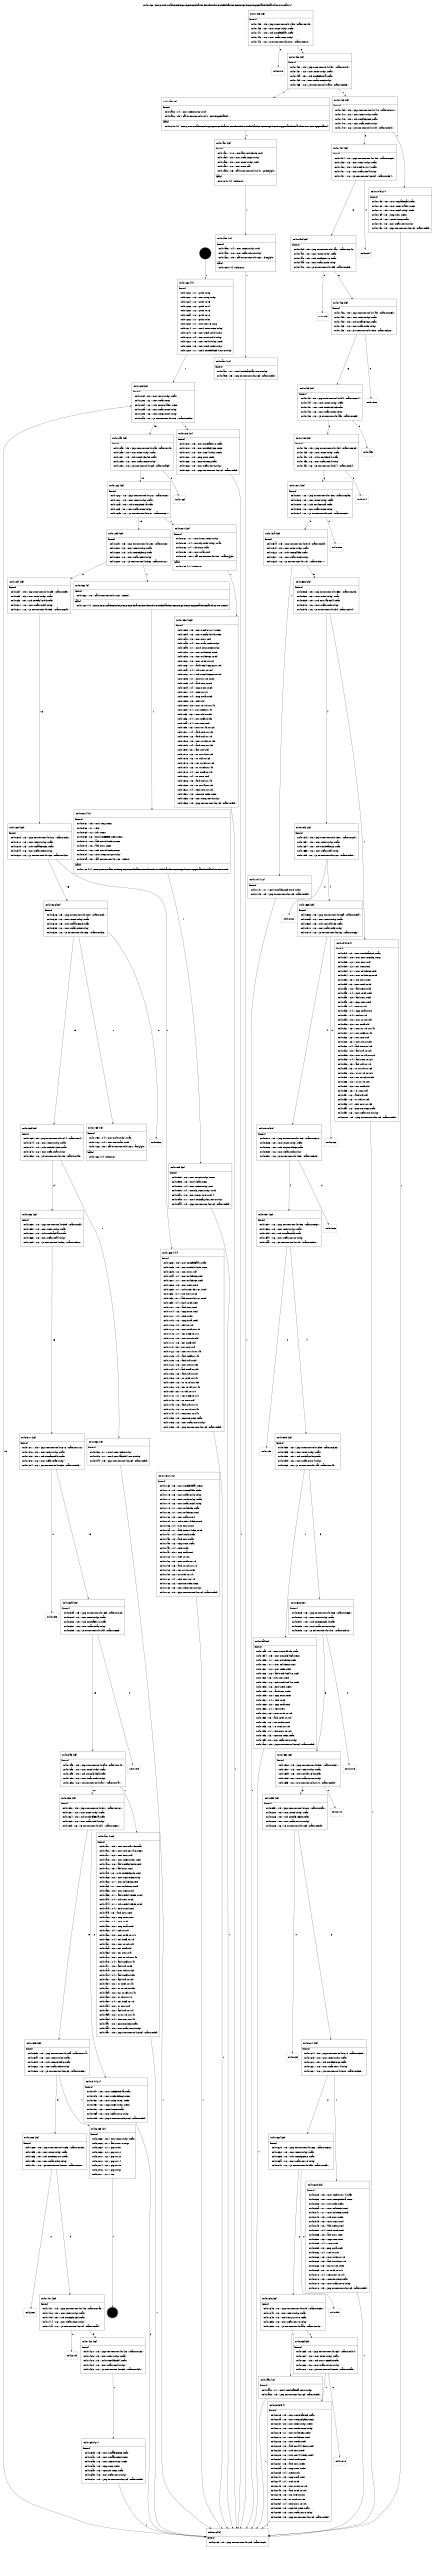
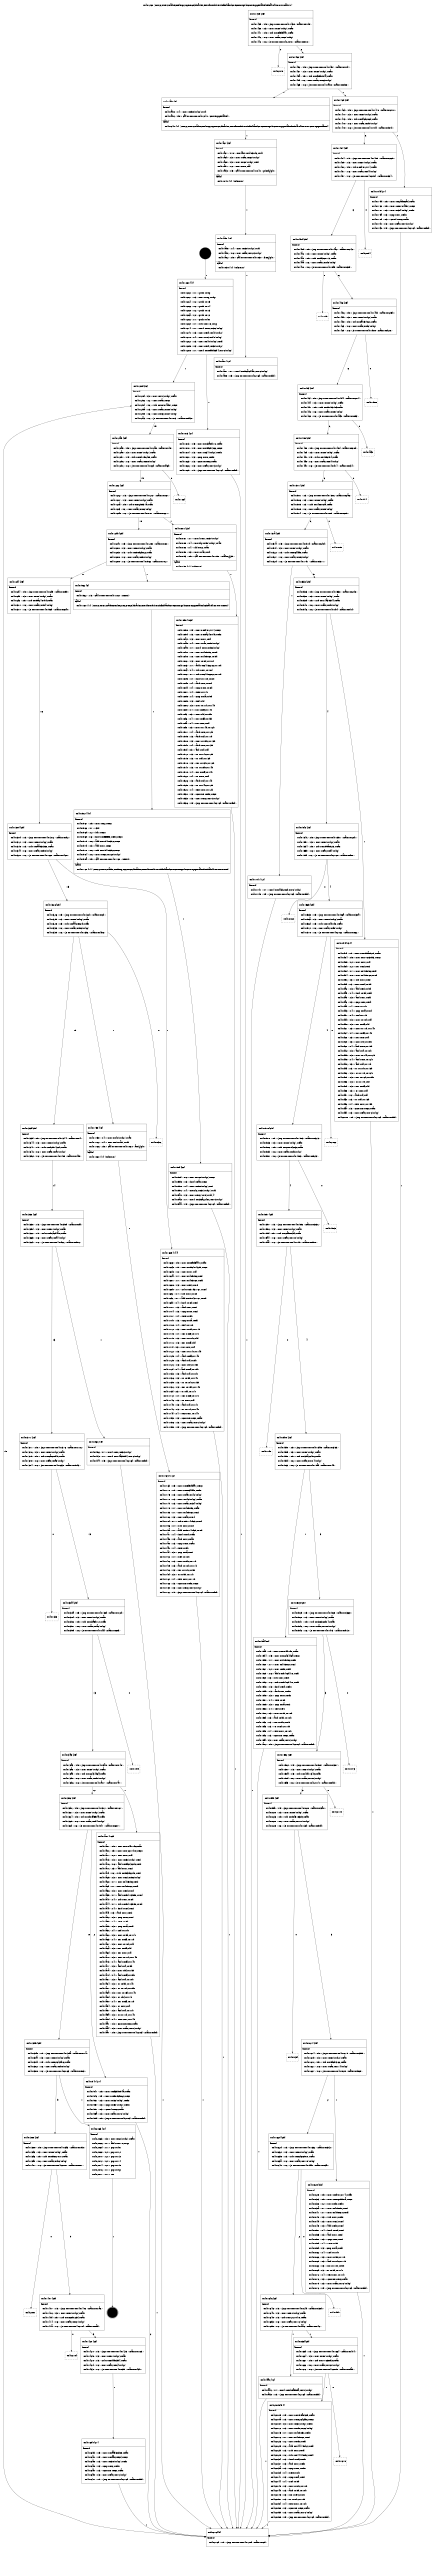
edge "0x40128f [26]" -> "0x401813 [27]": now "0x401260 [47]" -> "0x401813 [27]"
edge "0x40133f [25]" -> "0x401f6c [19]": now "0x401358 [25]" -> "0x401f6c [19]"
edge "0x40175e [13]" -> "0x40176b [102]": added, label "1"
